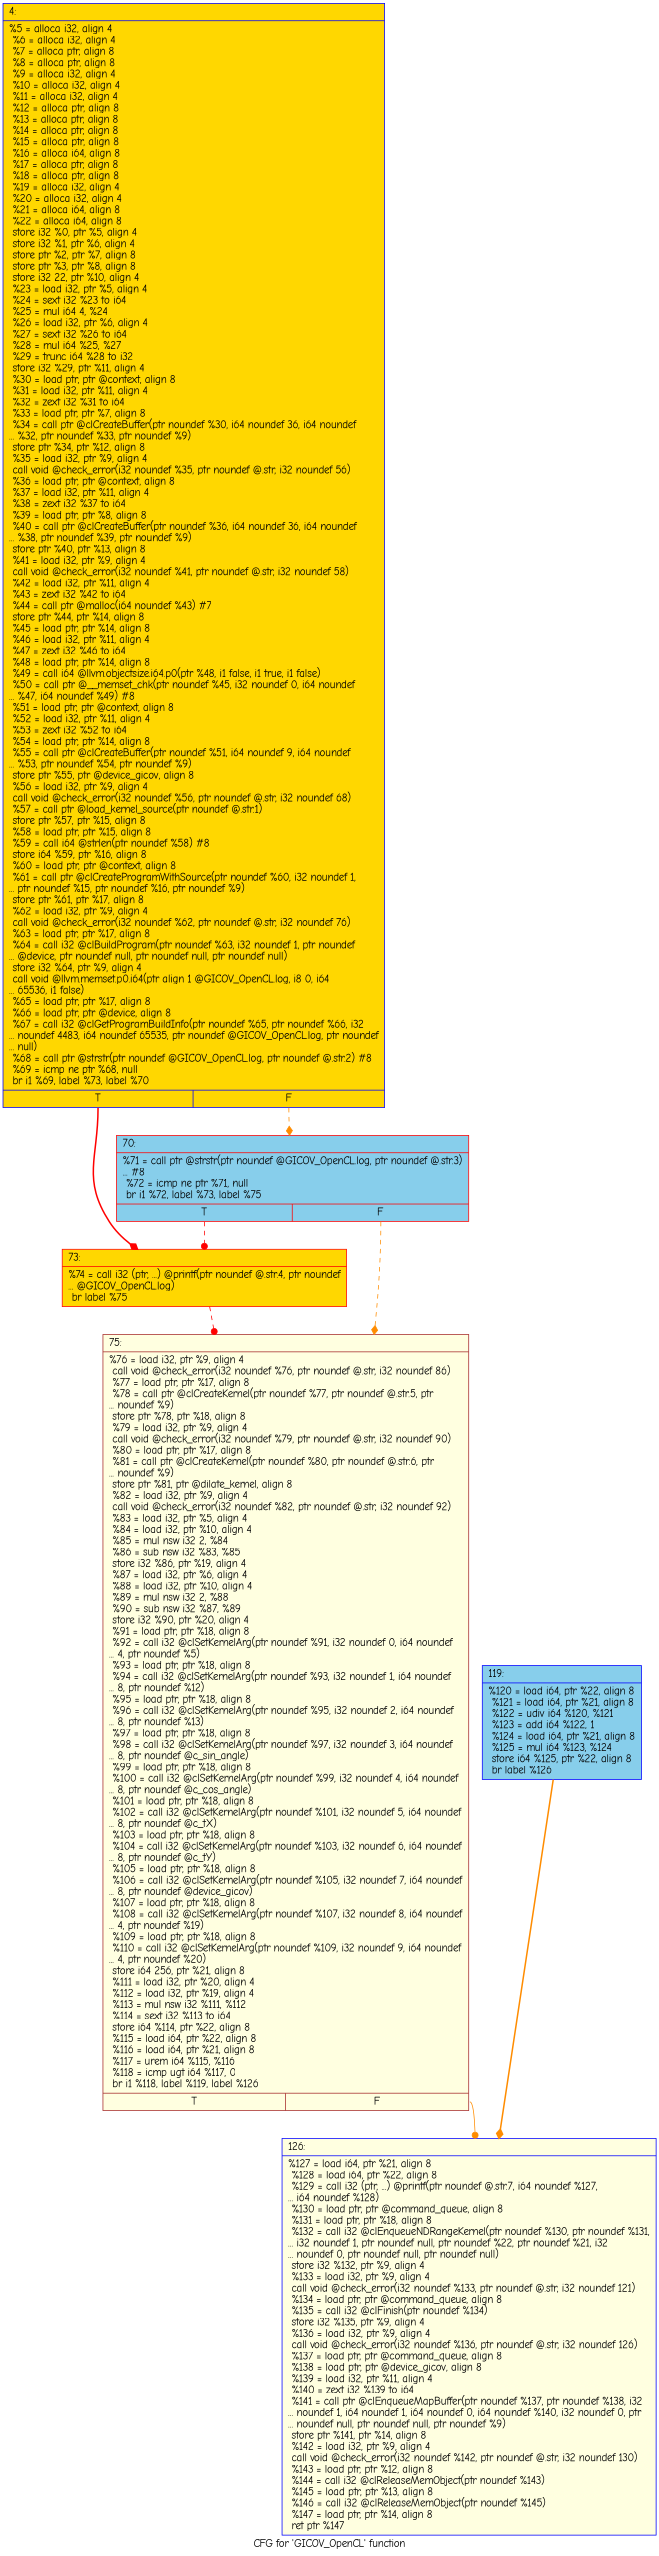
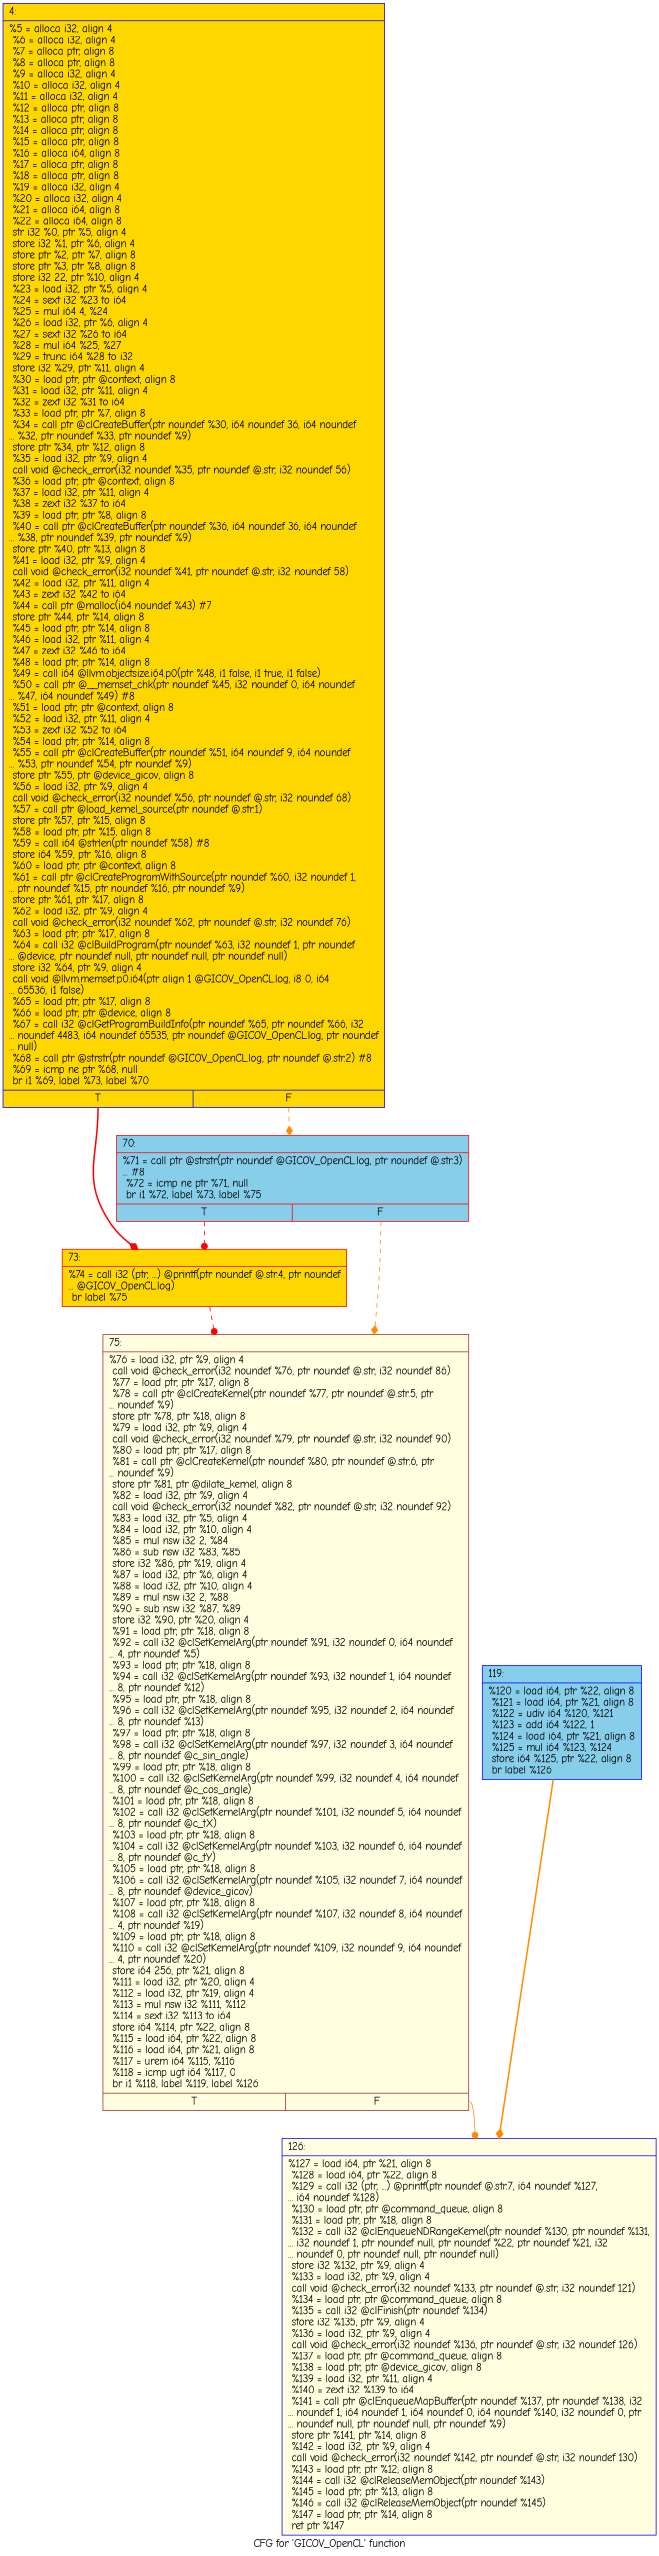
node "4:": text "store i32 %0, ptr %5, align 4" -> "str i32 %0, ptr %5, align 4"
